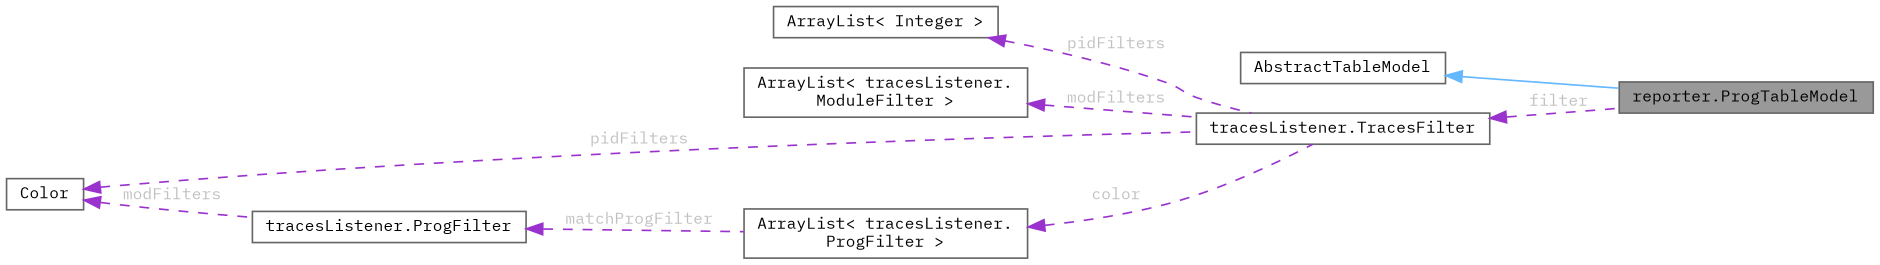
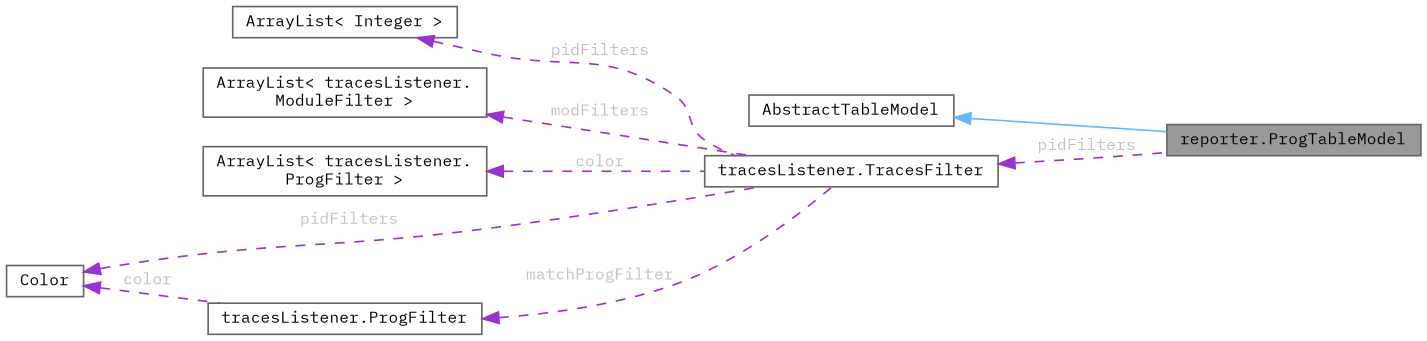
edge "reporter.ProgTableModel" -> "tracesListener.TracesFilter": label " filter" -> " pidFilters"
edge "tracesListener.ProgFilter" -> "Color": label " modFilters" -> " color"
edge "ArrayList< tracesListener. ProgFilter >" -> "tracesListener.ProgFilter": now "tracesListener.TracesFilter" -> "tracesListener.ProgFilter"
